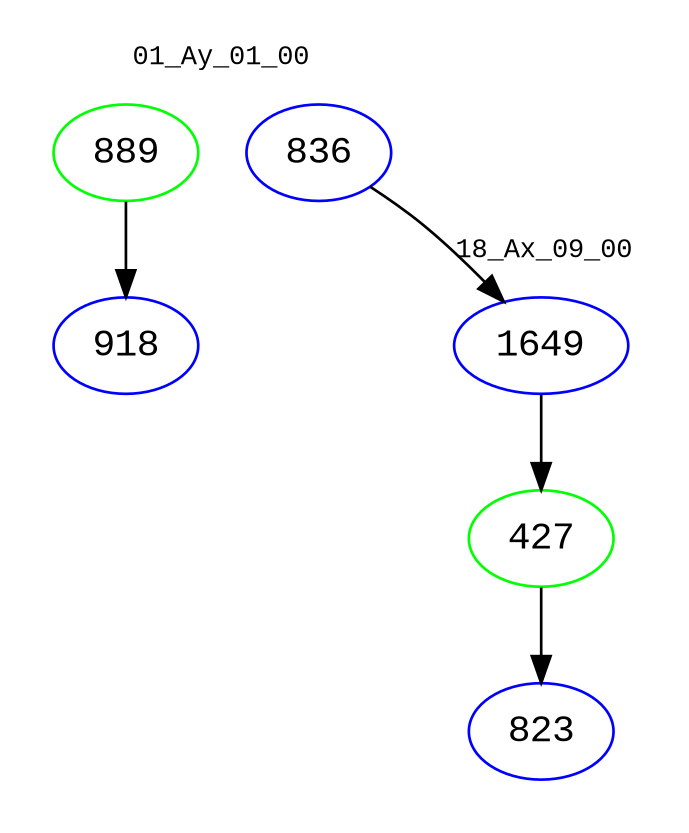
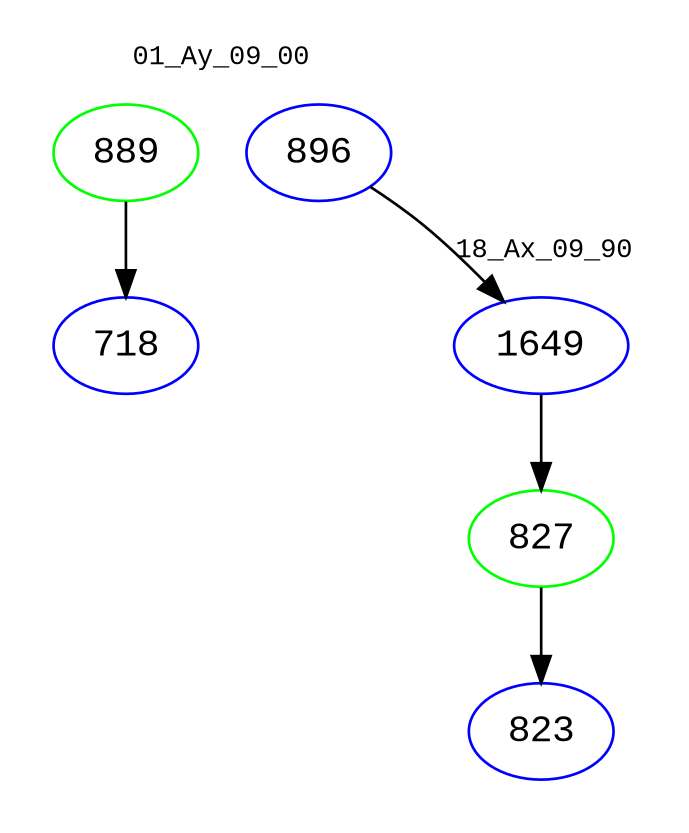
cluster "01_Ay_01_00": label "01_Ay_01_00" -> "01_Ay_09_00"
node "836": label "836" -> "896"
cluster "18_Ax_09_00": label "18_Ax_09_00" -> "18_Ax_09_90"
node "918": label "918" -> "718"
node "427": label "427" -> "827"
